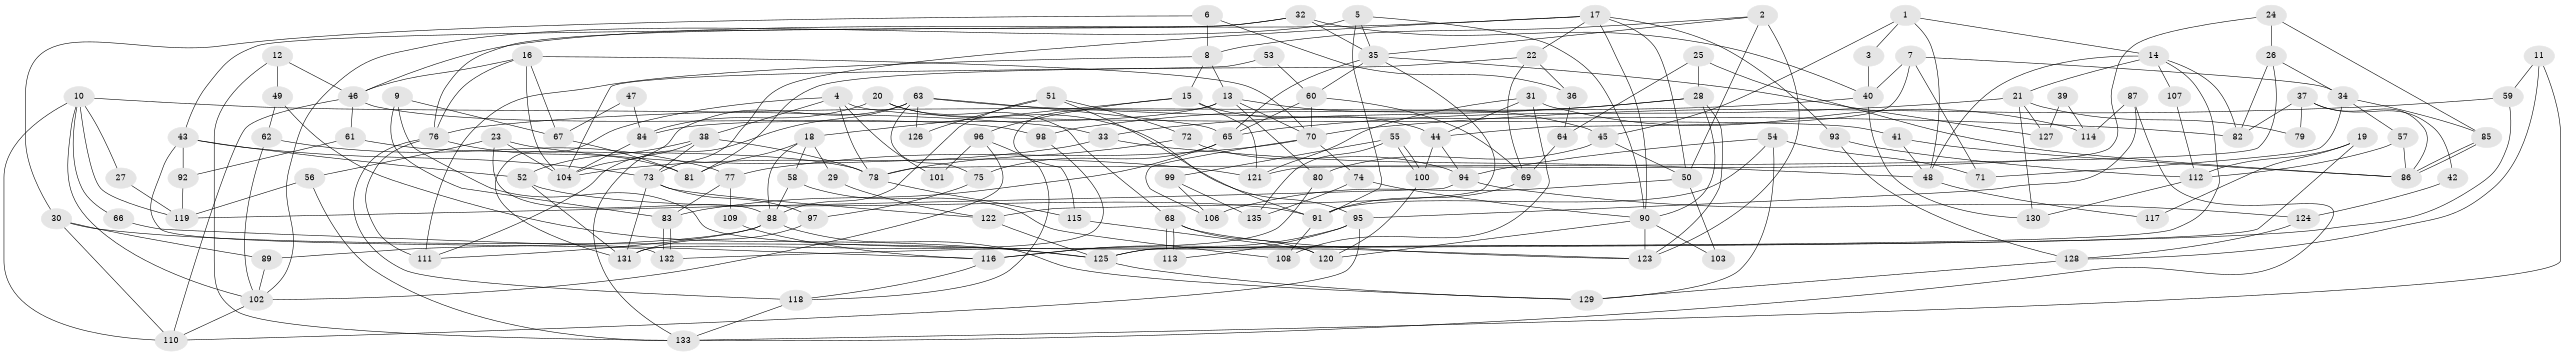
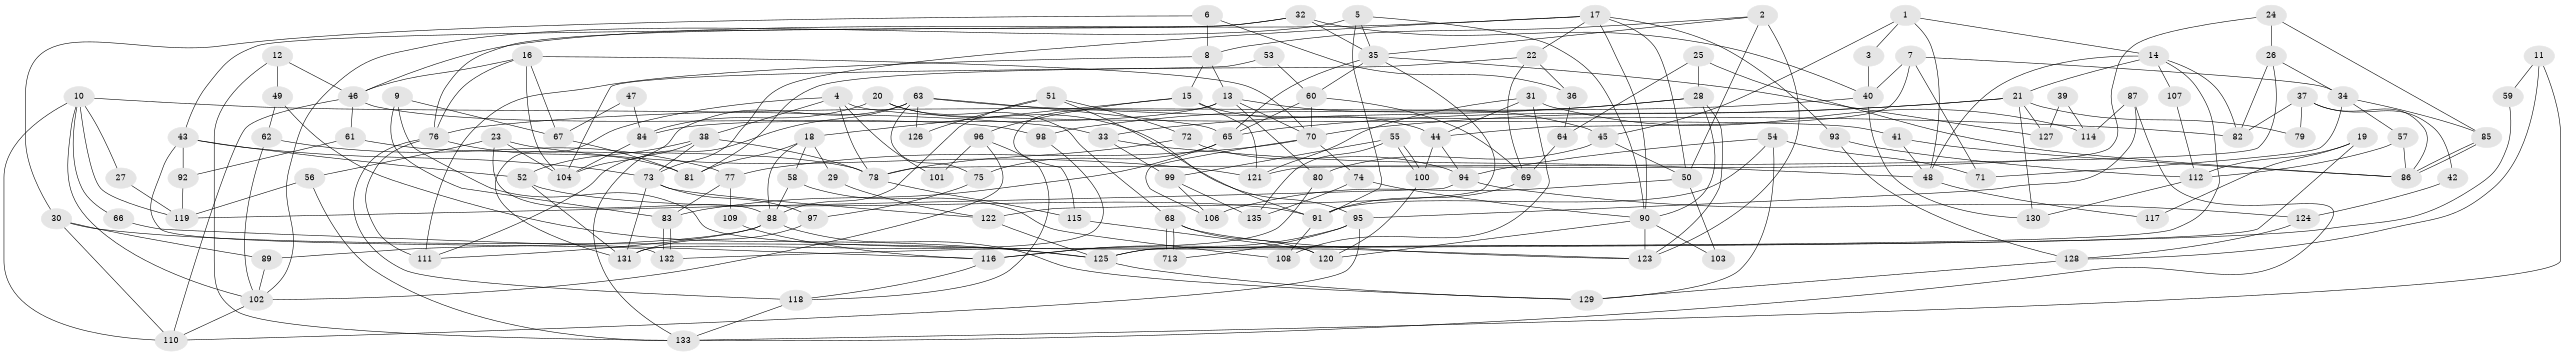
edge "59" -- "70": now "21" -- "70"
edge "33" -- "104": now "33" -- "99"
node "113": label "113" -> "713"
